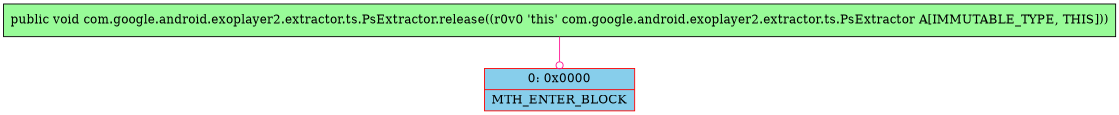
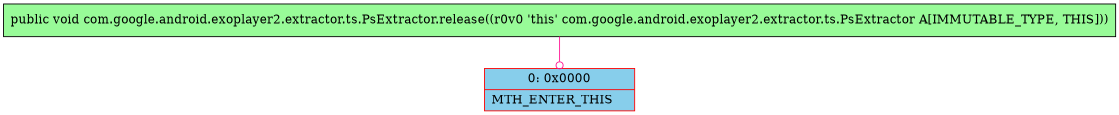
node "0: 0x0000": text "MTH_ENTER_BLOCK" -> "MTH_ENTER_THIS"
